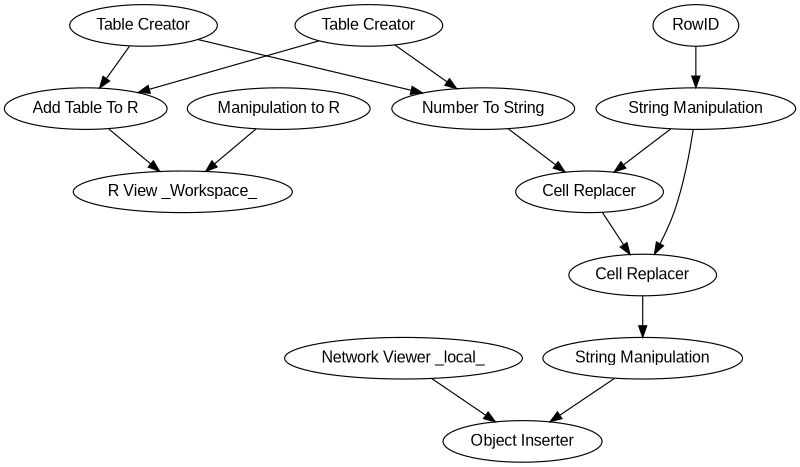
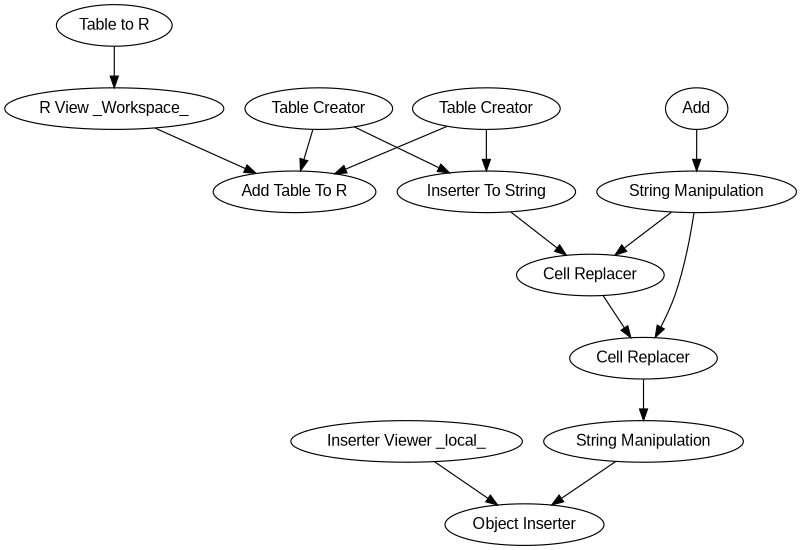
node "RowID": label "RowID" -> "Add"
node "Manipulation to R": label "Manipulation to R" -> "Table to R"
node "Number To String": label "Number To String" -> "Inserter To String"
edge "Add Table To R" -> "R View _Workspace_": reversed
node "Network Viewer _local_": label "Network Viewer _local_" -> "Inserter Viewer _local_"
